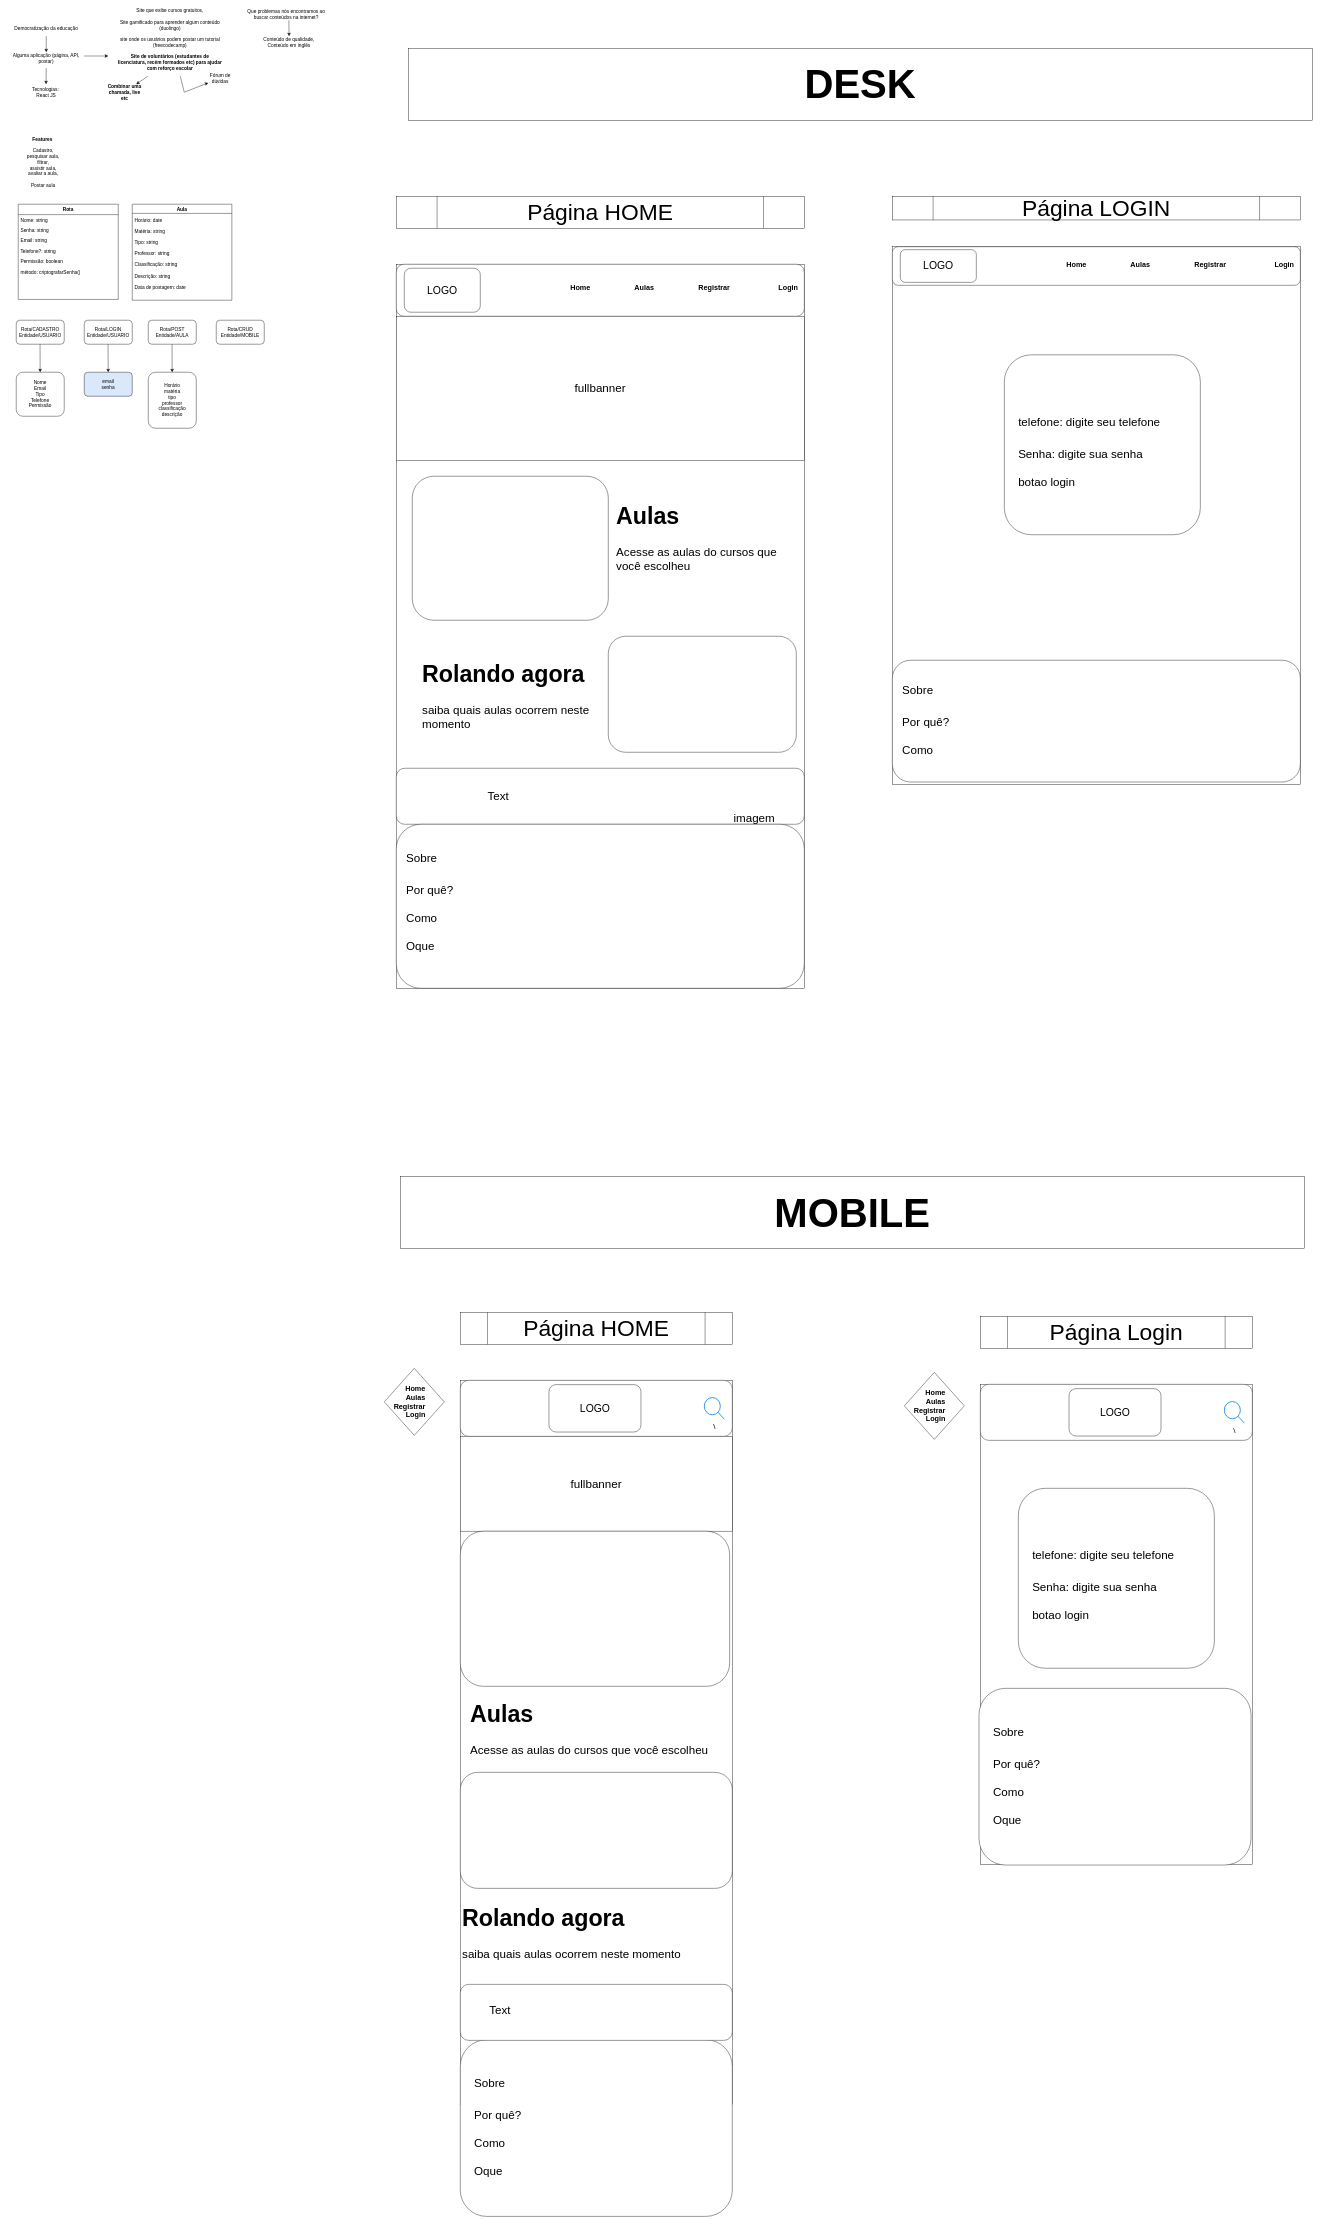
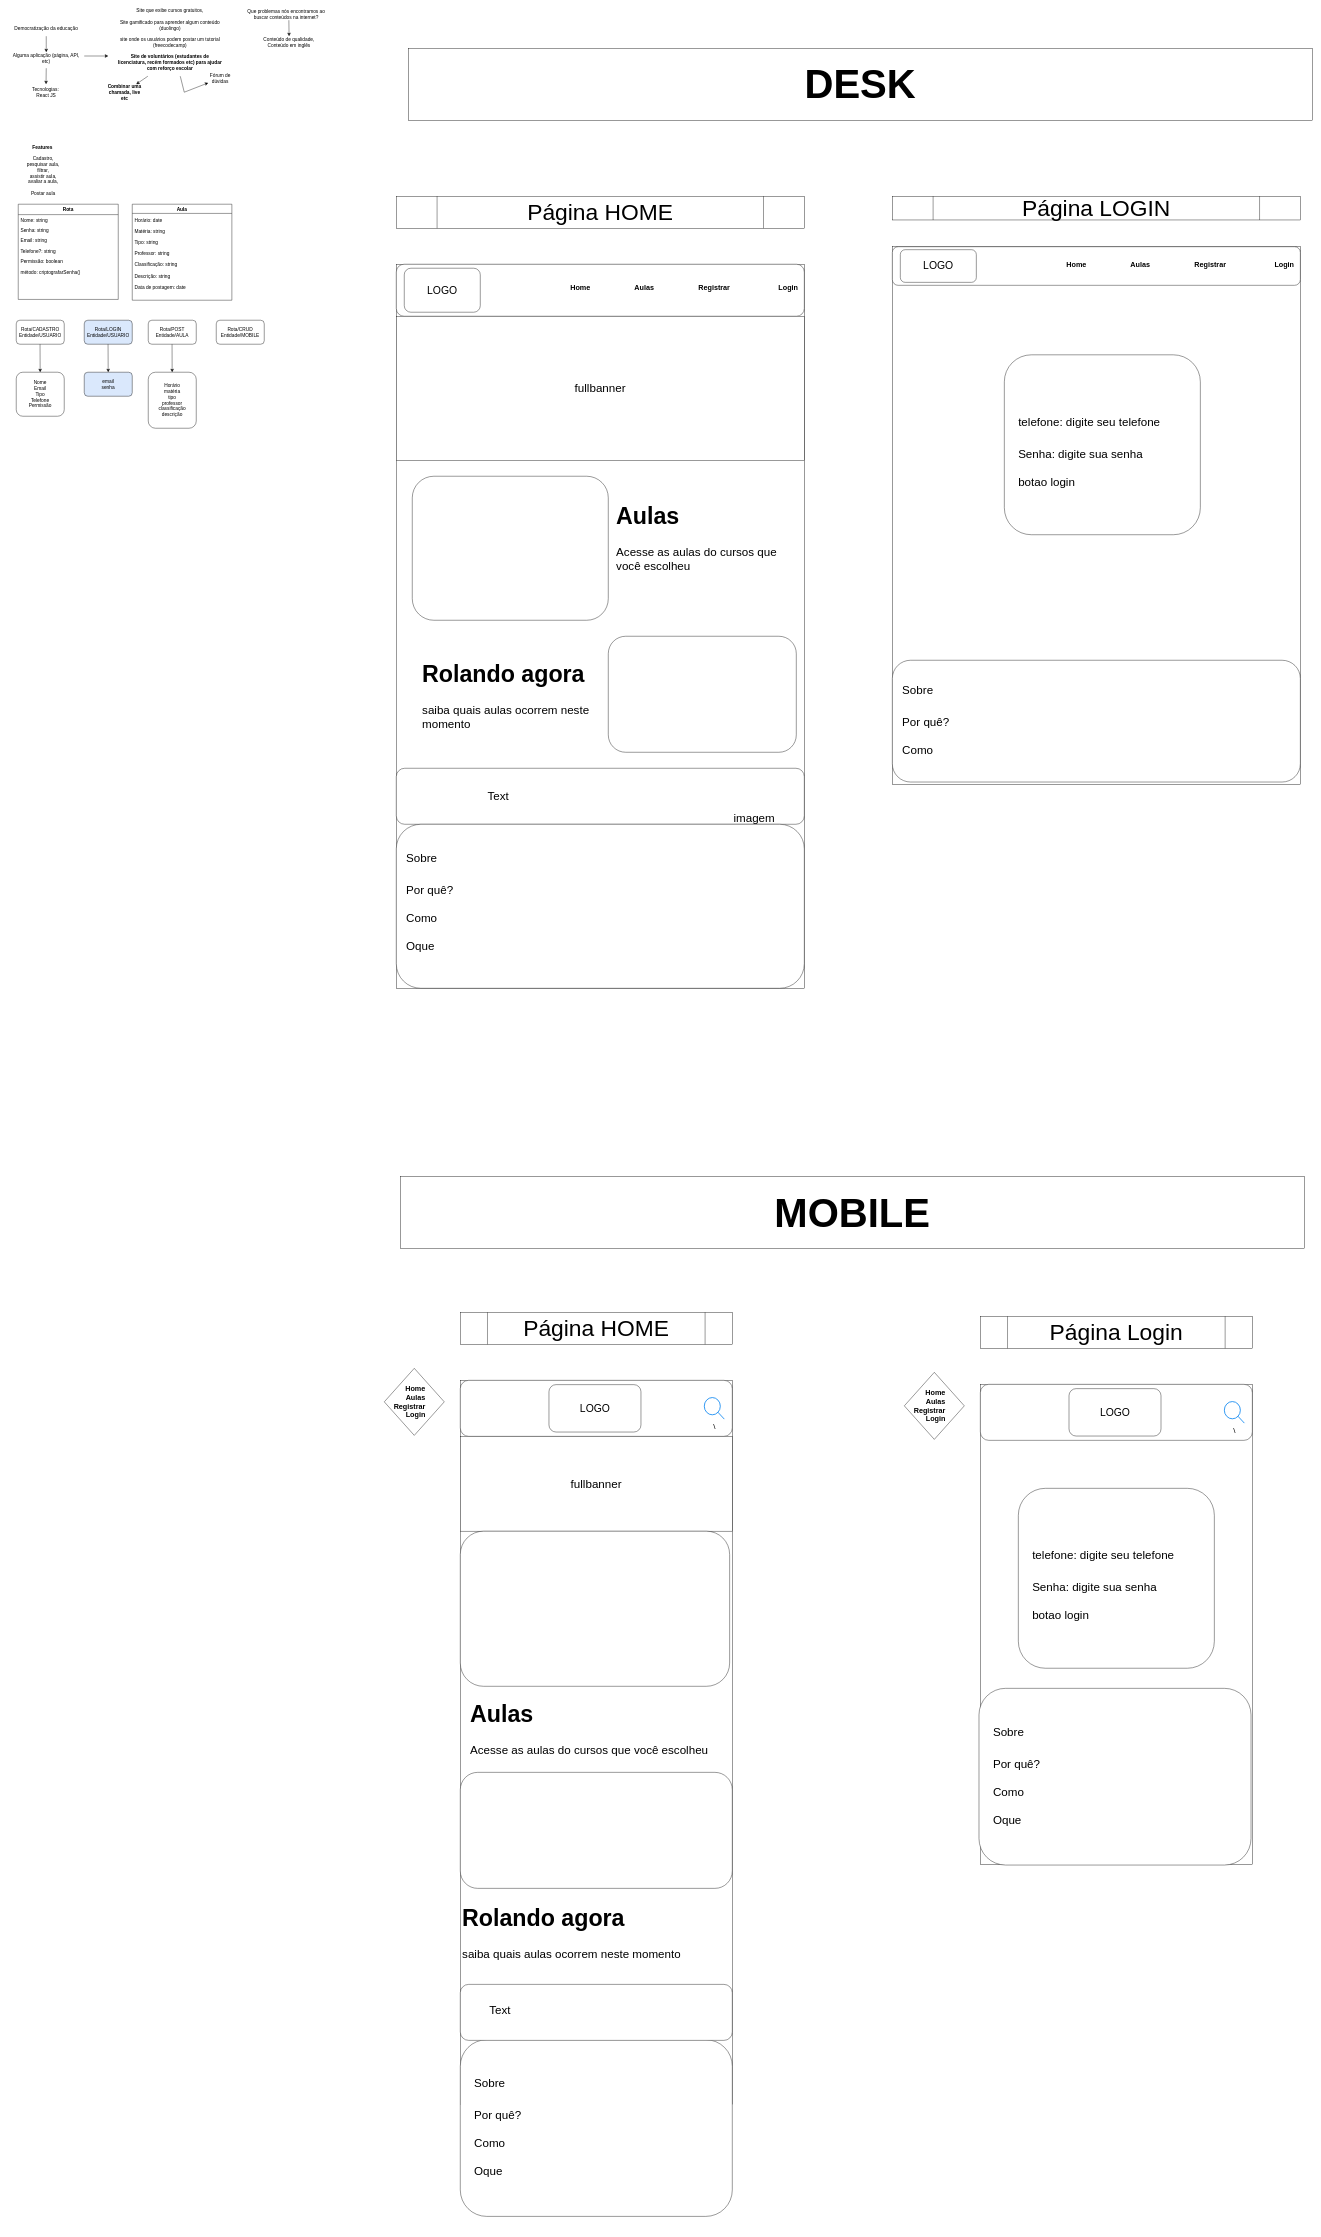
node "Alguma aplicação (página, API, postar)": label "Alguma aplicação (página, API, postar)" -> "Alguma aplicação (página, API, etc)"
node "Features Cadastro, pesquisar aula, filtrar, assistir aula, avaliar a aula, Postar aula": moved (43, 162) -> (43, 170)
node "Rota/LOGIN Entidade/USUARIO": fillcolor #ffffff -> #dae8fc
